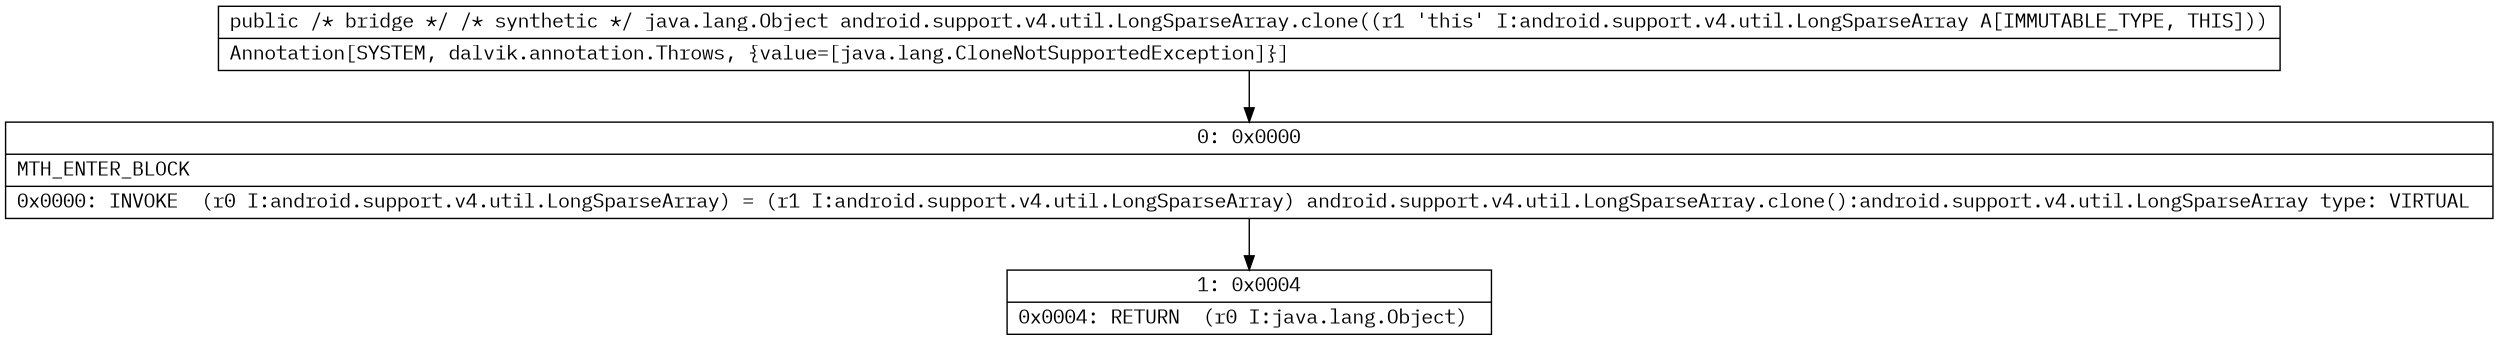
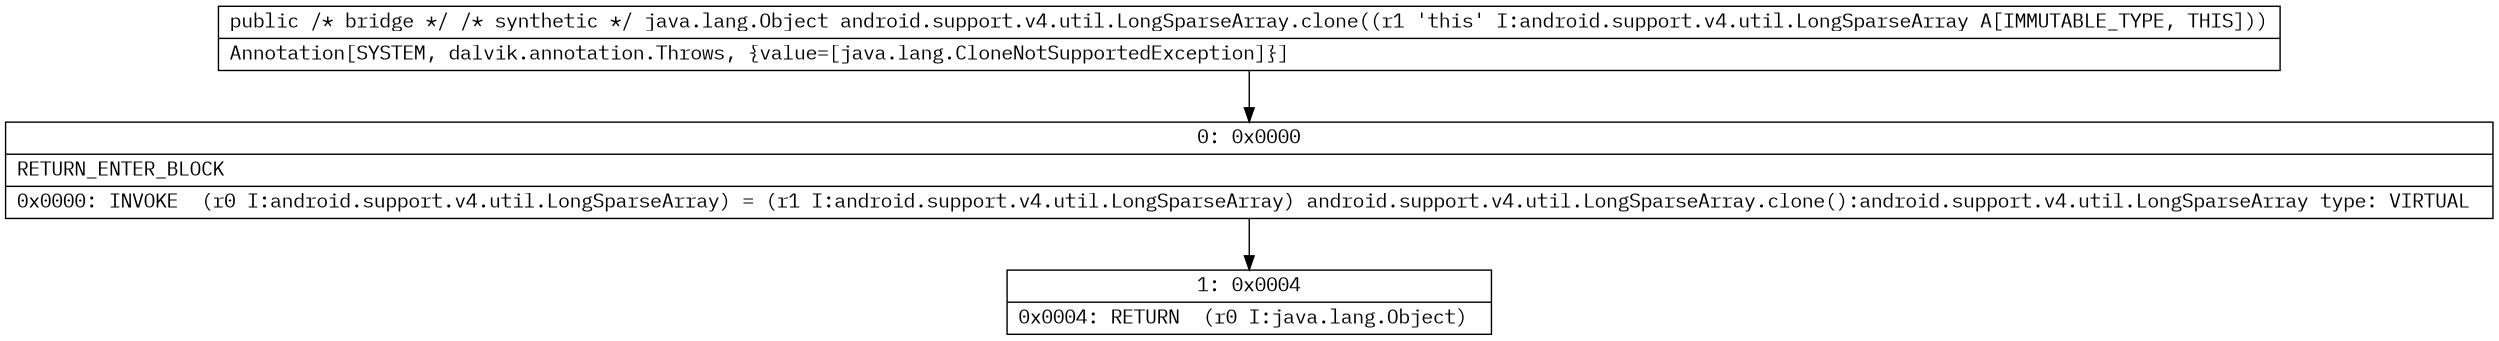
node "0: 0x0000": text "MTH_ENTER_BLOCK" -> "RETURN_ENTER_BLOCK"
